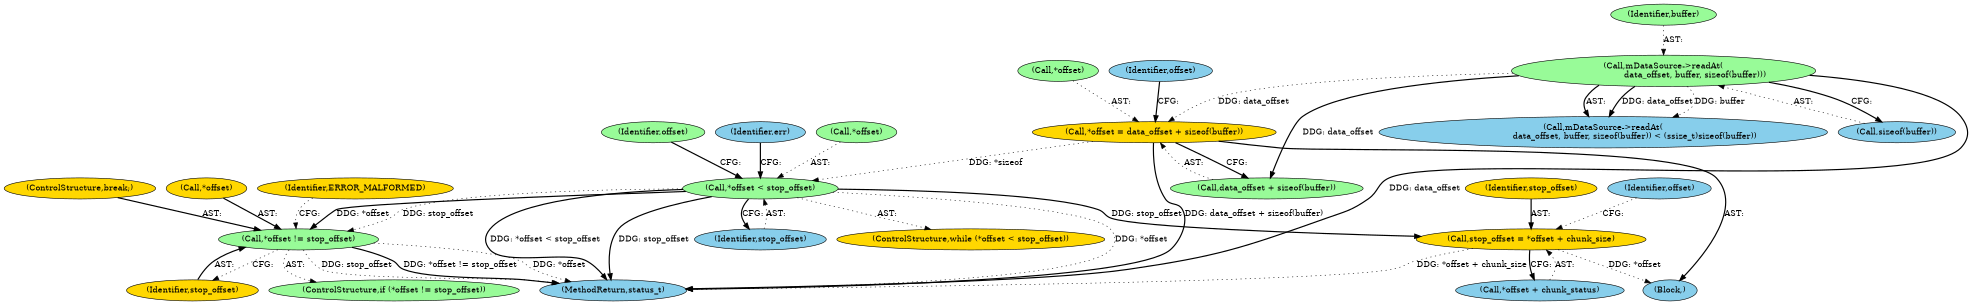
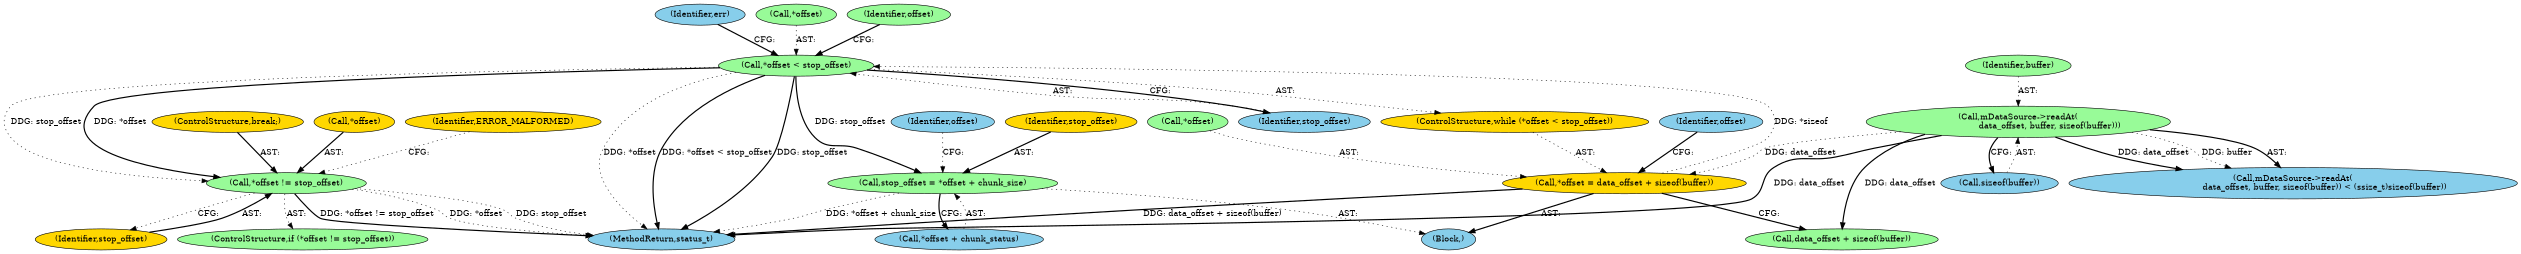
edge "(Call,data_offset + sizeof(buffer))" -> "(Call,*offset = data_offset + sizeof(buffer))": now "(ControlStructure,while (*offset < stop_offset))" -> "(Call,*offset = data_offset + sizeof(buffer))"
node "(Call,stop_offset = *offset + chunk_size)": fillcolor gold -> palegreen
edge "(Call,stop_offset = *offset + chunk_size)" -> "(Block,)": label "DDG: *offset" -> "AST: "
